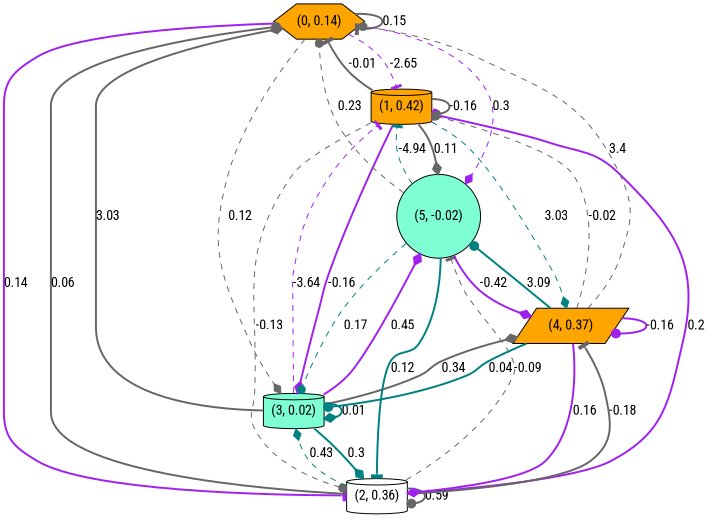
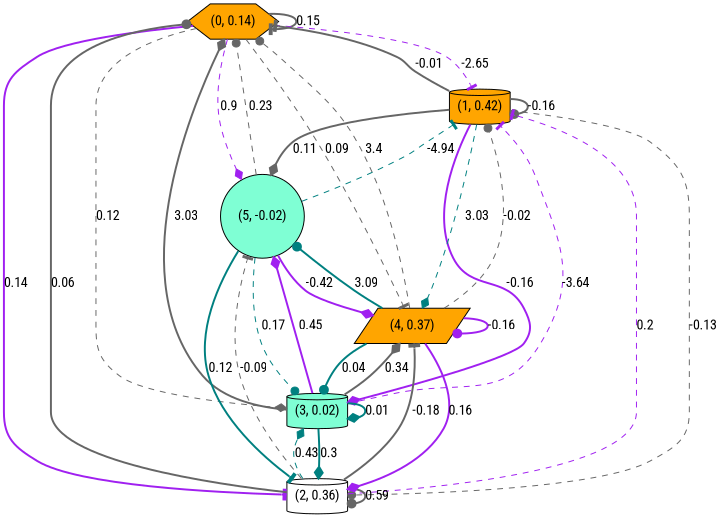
edge "(0, 0.14)" -> "(5, -0.02)": label "0.3" -> "0.9"
edge "(0, 0.14)" -> "(4, 0.37)": added, label "0.09"
edge "(2, 0.36)" -> "(1, 0.42)": style bold -> dashed
